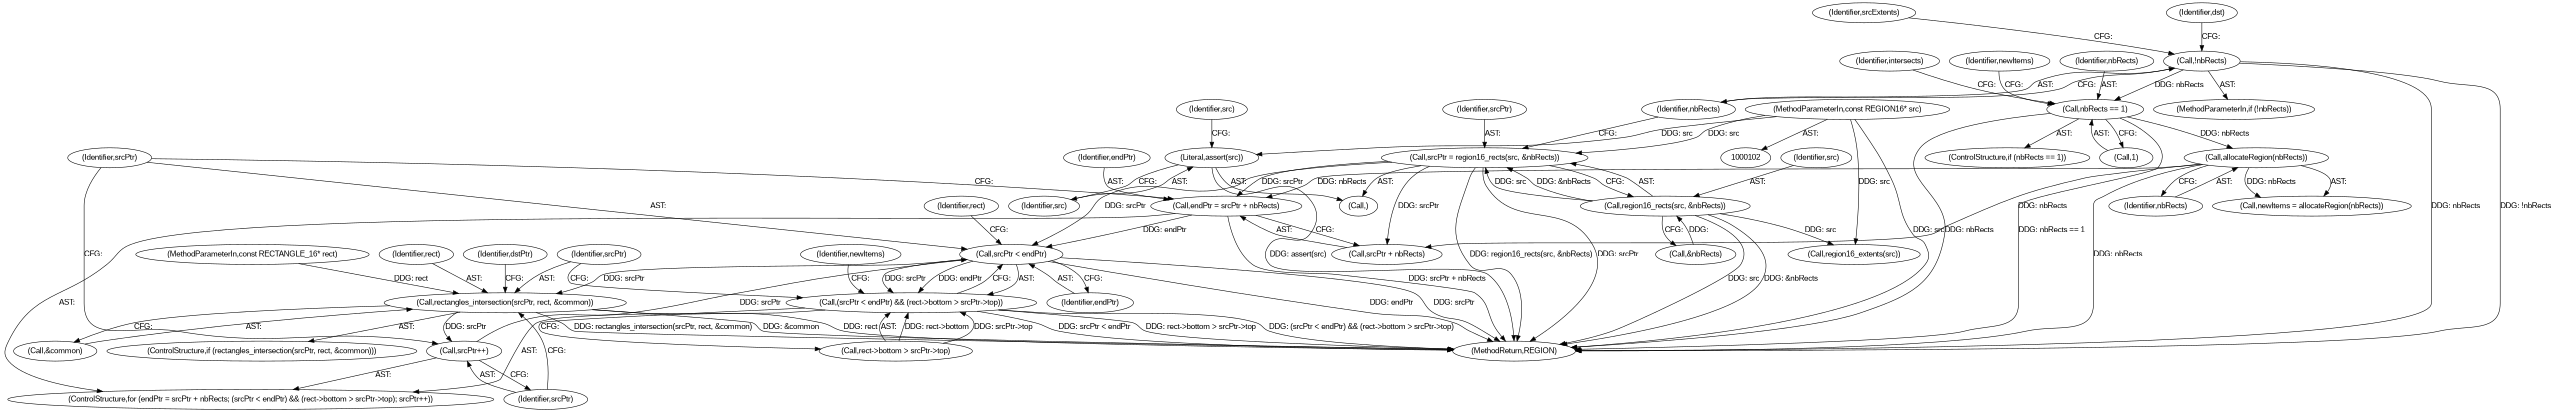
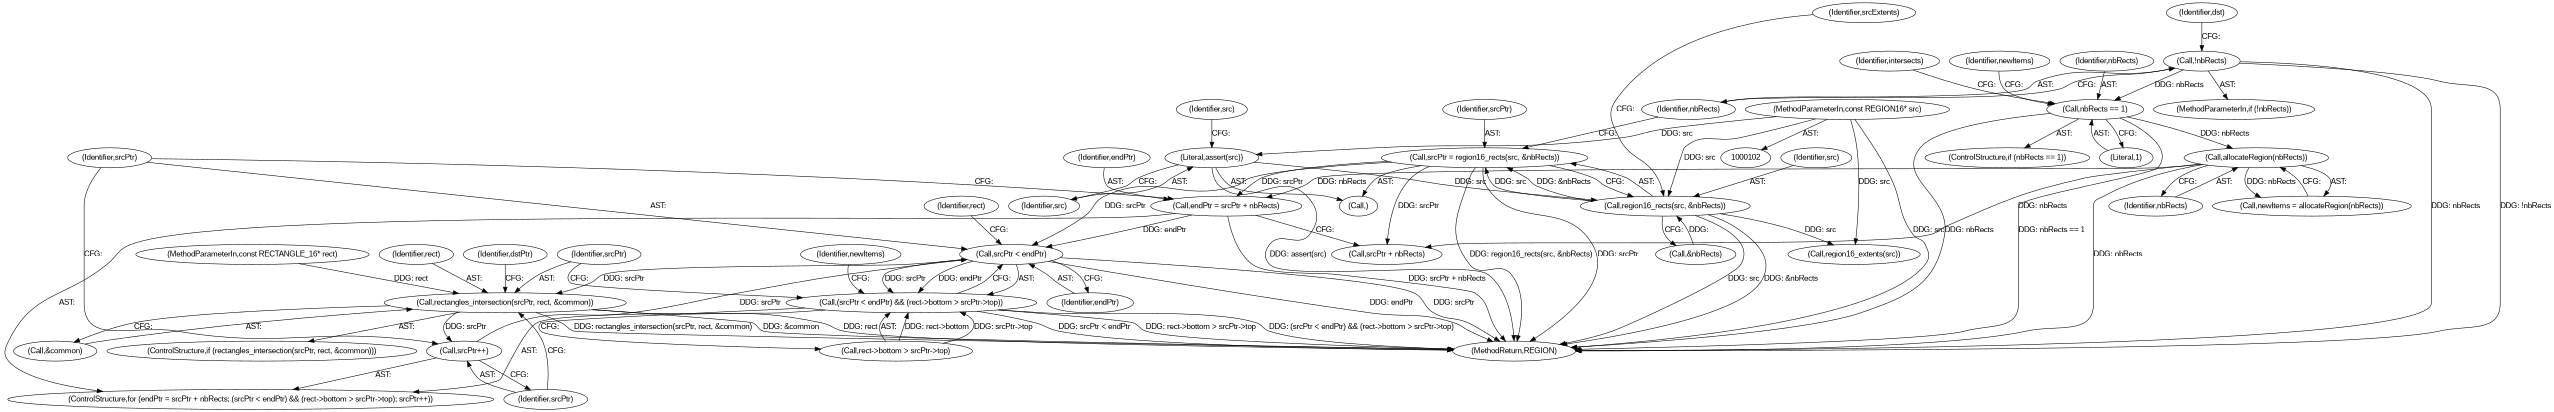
edge "(Identifier,srcExtents)" -> "(Call,!nbRects)": now "(Identifier,srcExtents)" -> "(Call,region16_rects(src, &nbRects))"
edge "(MethodParameterIn,const REGION16* src)" -> "(Call,srcPtr = region16_rects(src, &nbRects))": now "(MethodParameterIn,const REGION16* src)" -> "(Call,region16_rects(src, &nbRects))"
node "(Call,1)": label "(Call,1)" -> "(Literal,1)"
edge "(Literal,assert(src))" -> "(Call,region16_rects(src, &nbRects))": added, label "DDG: src"
edge "(Call,newItems = allocateRegion(nbRects))" -> "(Call,allocateRegion(nbRects))": added, label "CFG:"
edge "(Call,srcPtr + nbRects)" -> "(Call,endPtr = srcPtr + nbRects)": removed, label "AST:"
